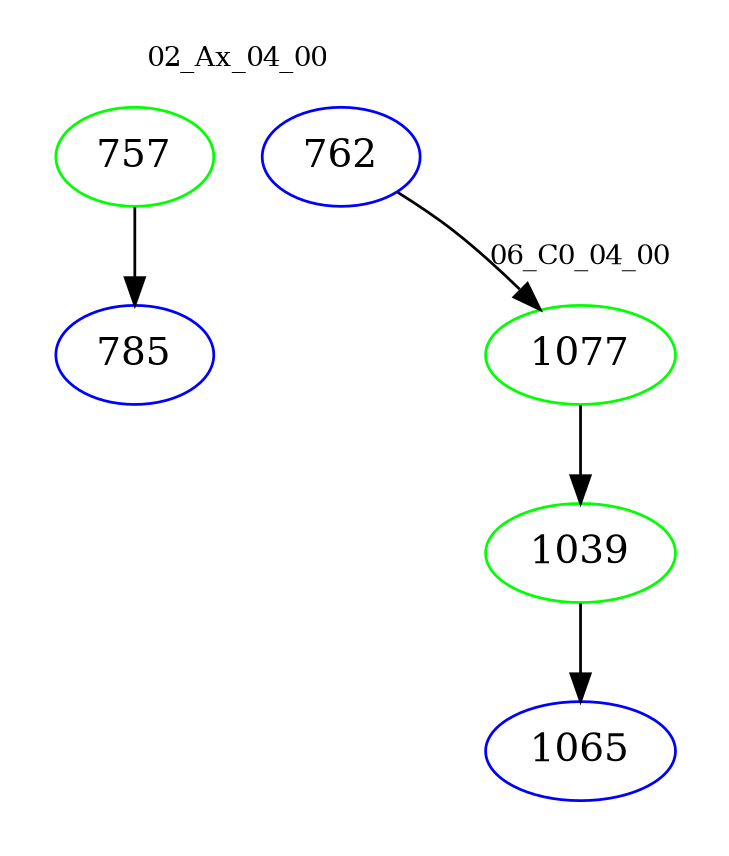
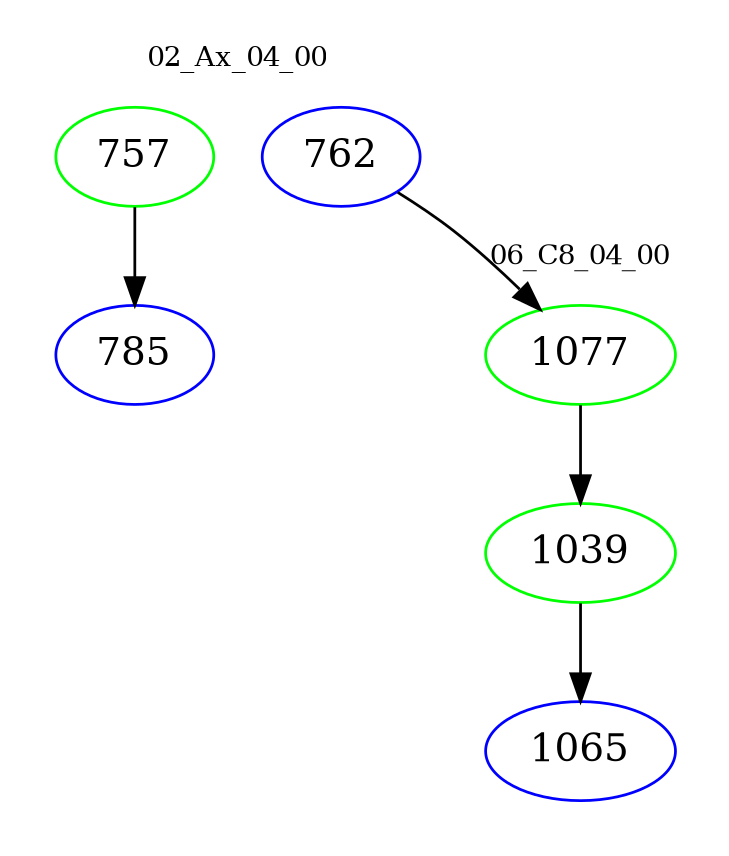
cluster "06_C0_04_00": label "06_C0_04_00" -> "06_C8_04_00"
